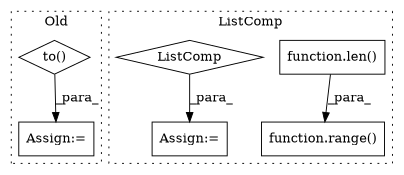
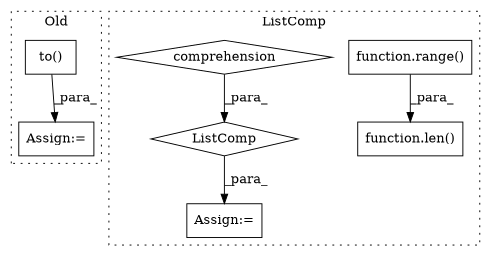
node "to()": shape diamond -> box
node "comprehension": added
edge "function.len()" -> "function.range()": reversed
